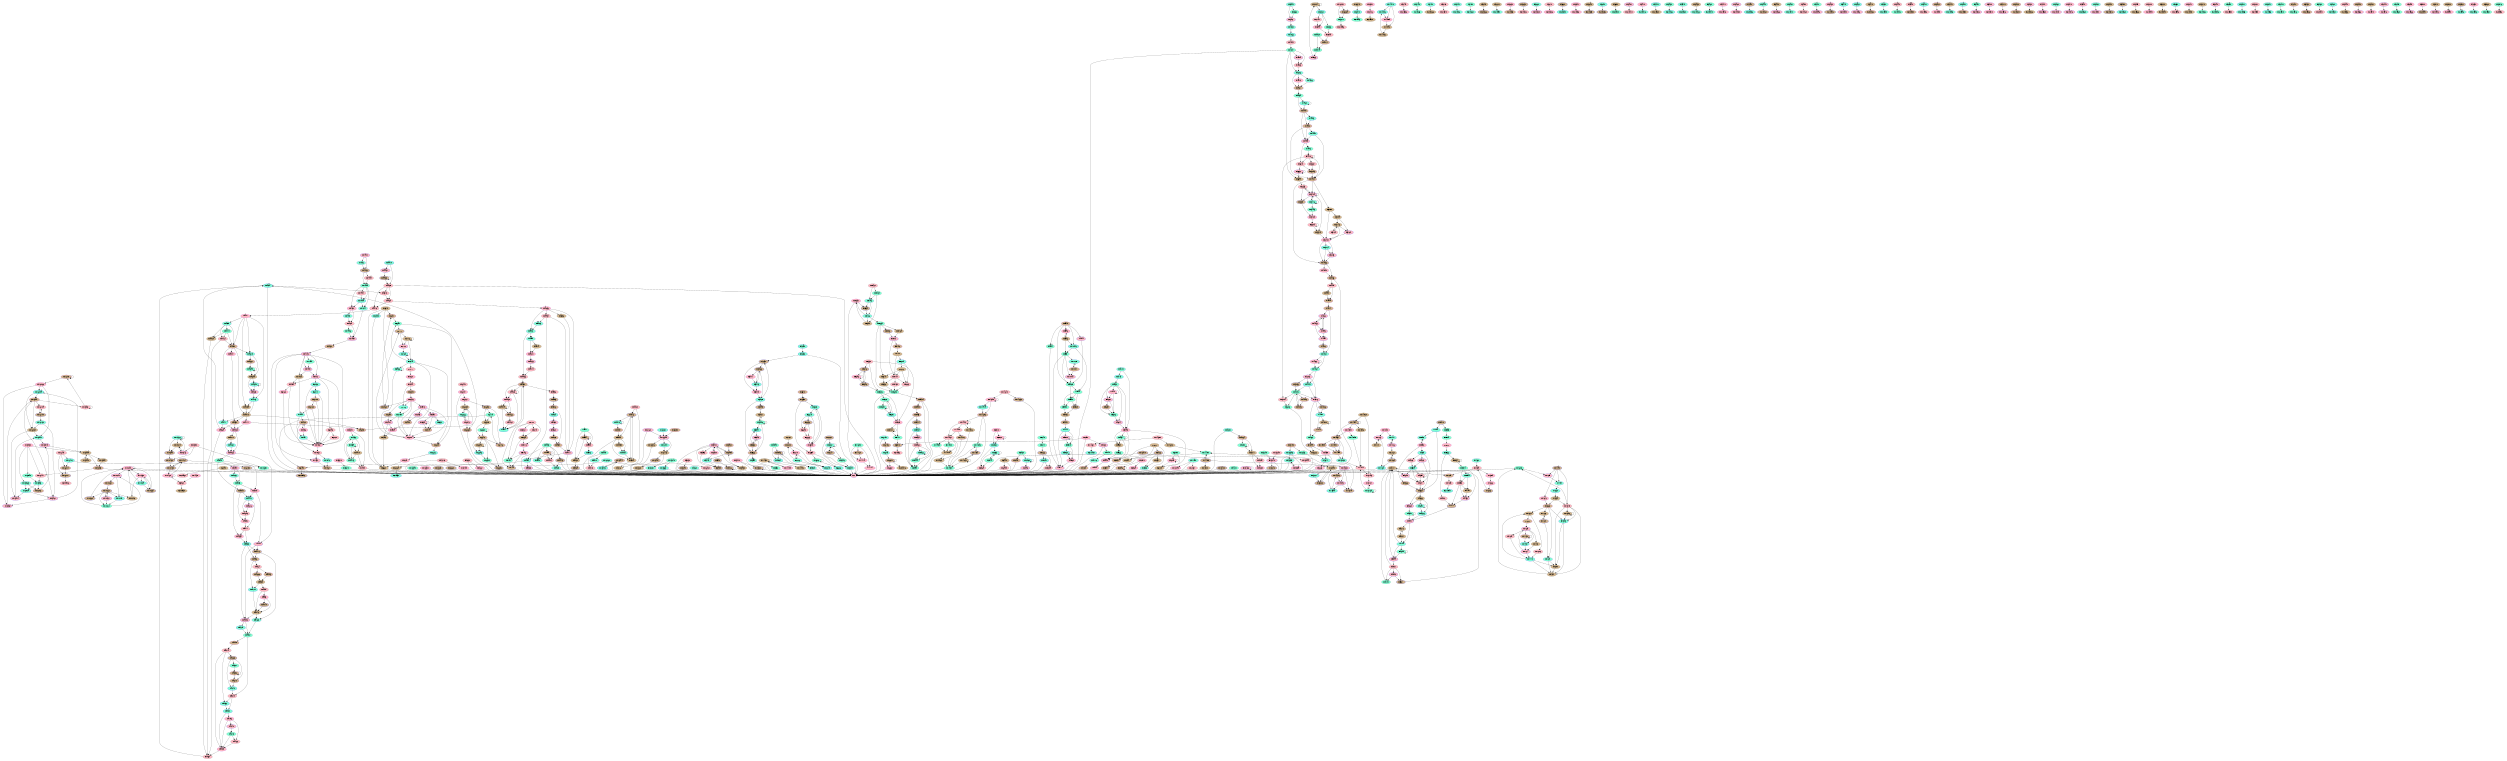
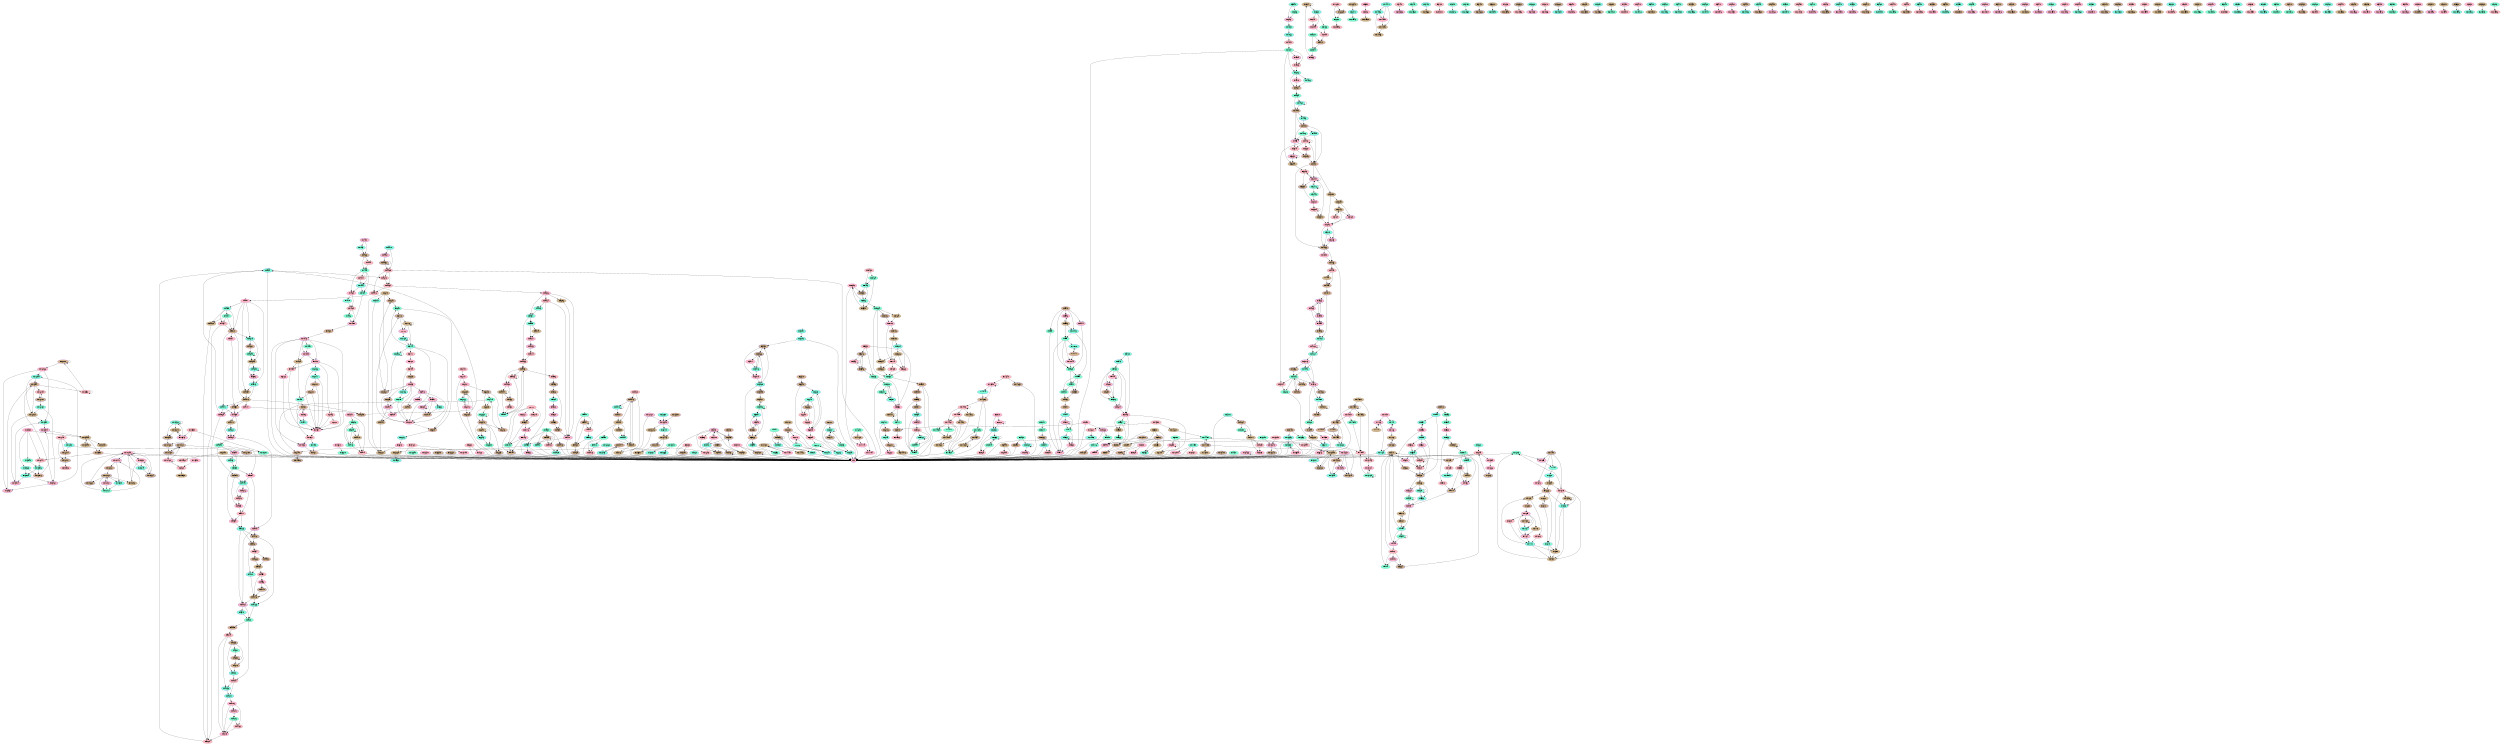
edge "0x49ff" -> "0x4a08": reversed
